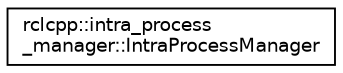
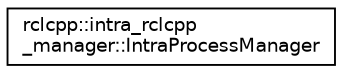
node "rclcpp::intra_process _manager::IntraProcessManager": label "rclcpp::intra_process _manager::IntraProcessManager" -> "rclcpp::intra_rclcpp _manager::IntraProcessManager"
